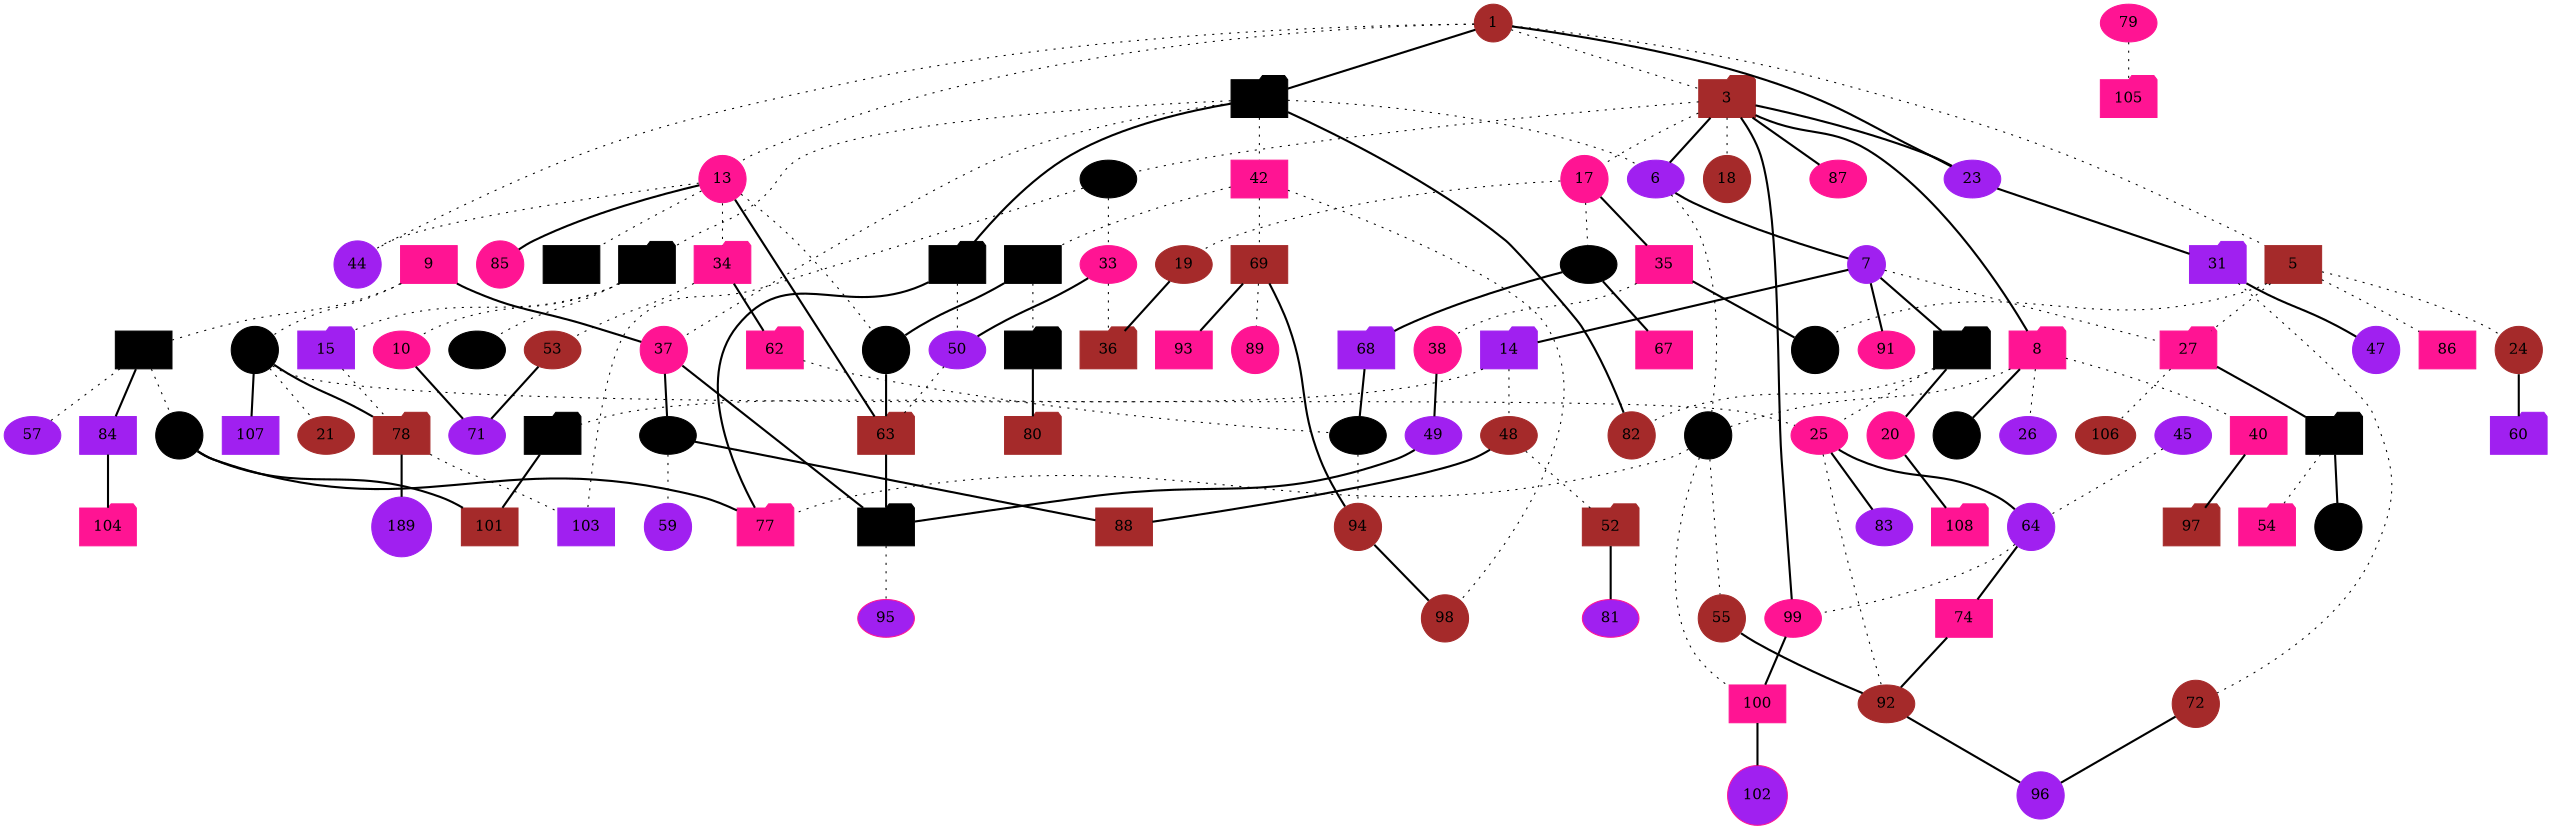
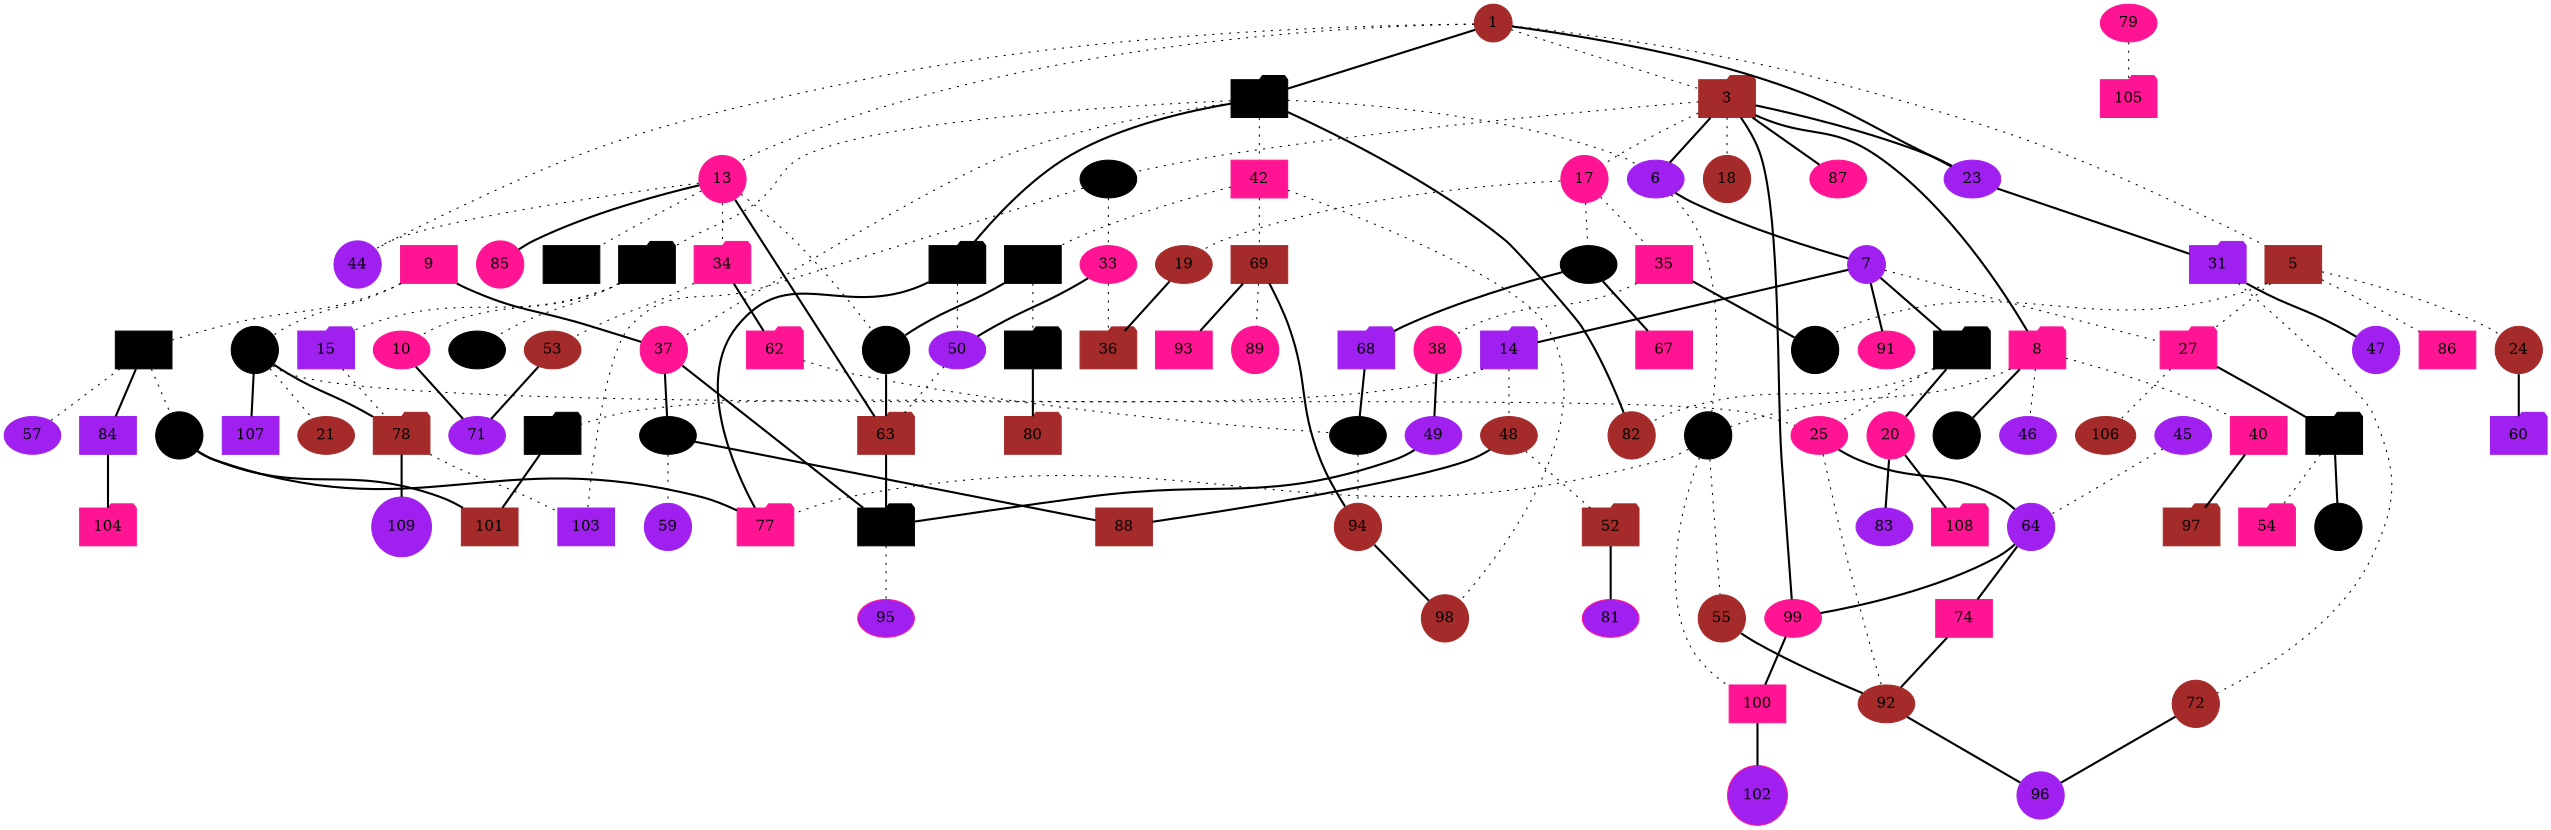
edge "17" -- "35": style bold -> dotted
node "26": label "26" -> "46"
edge "25" -- "83": now "20" -- "83"
node "189": label "189" -> "109"
edge "64" -- "99": style dotted -> bold
